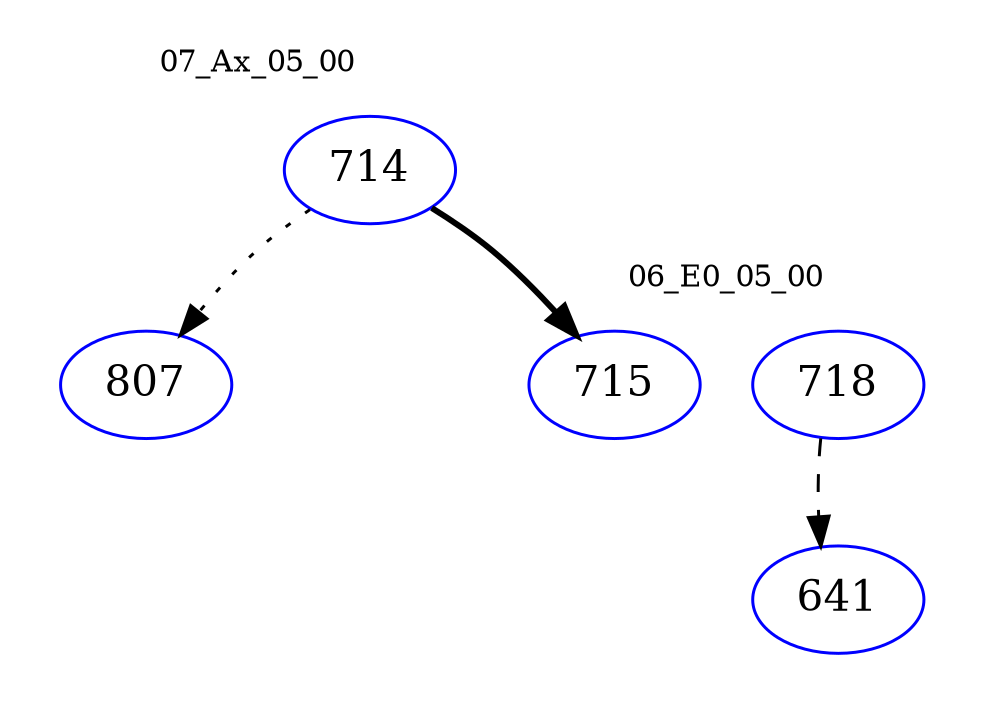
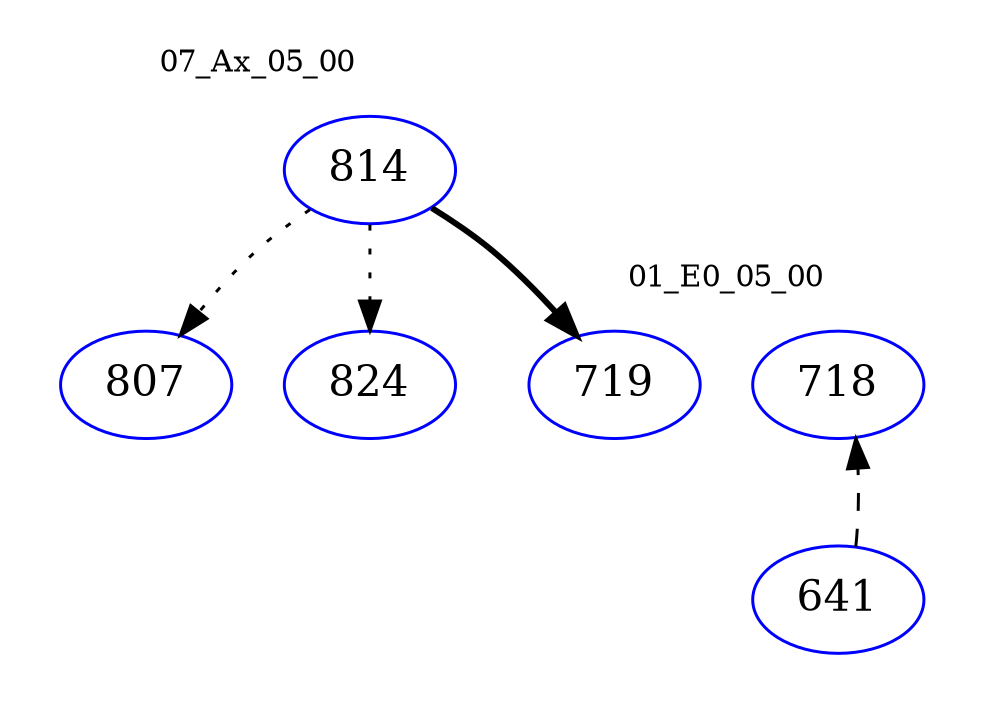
node "714": label "714" -> "814"
cluster "06_E0_05_00": label "06_E0_05_00" -> "01_E0_05_00"
node "824": added
node "715": label "715" -> "719"
edge "718" -> "641": reversed
